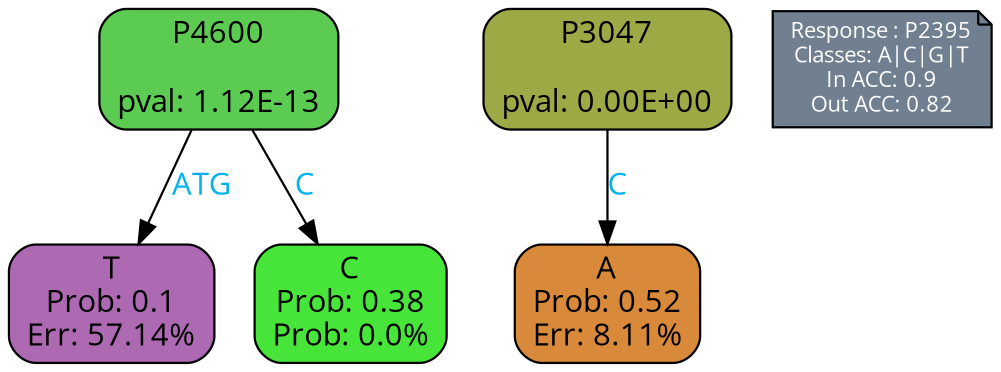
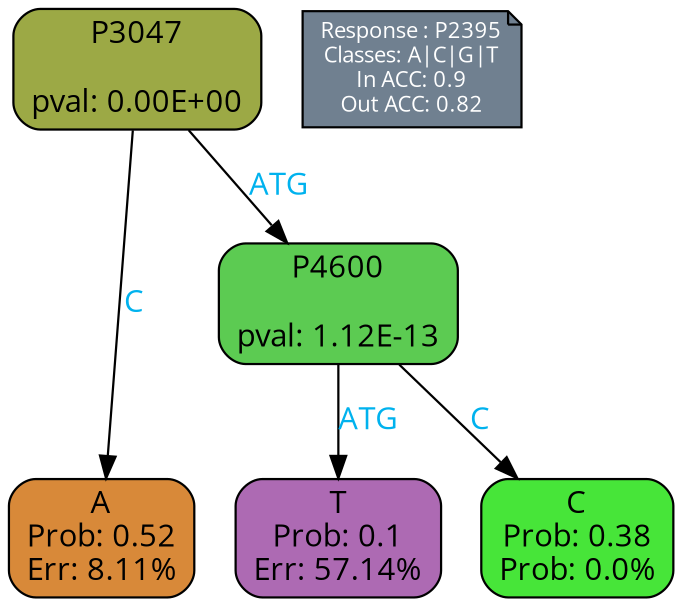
edge "P3047 pval: 0.00E+00" -> "P4600 pval: 1.12E-13": added, label "ATG"
